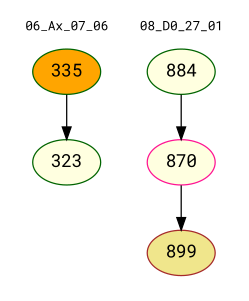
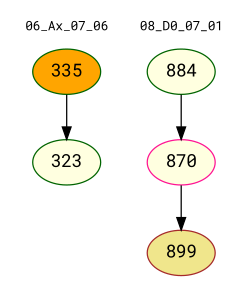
cluster "08_D0_27_01": label "08_D0_27_01" -> "08_D0_07_01"
